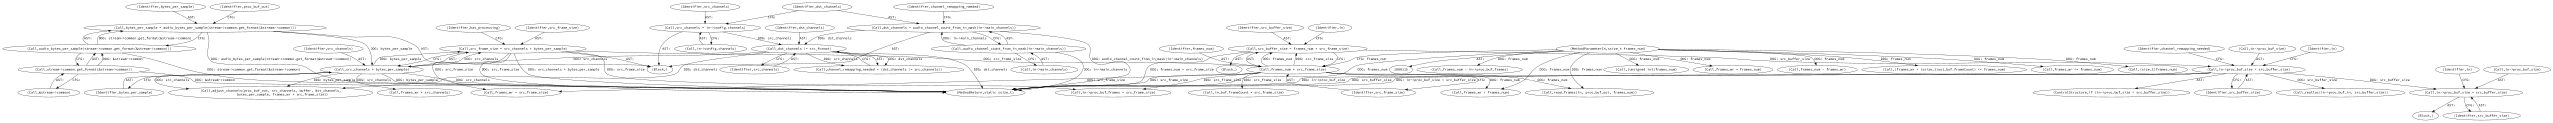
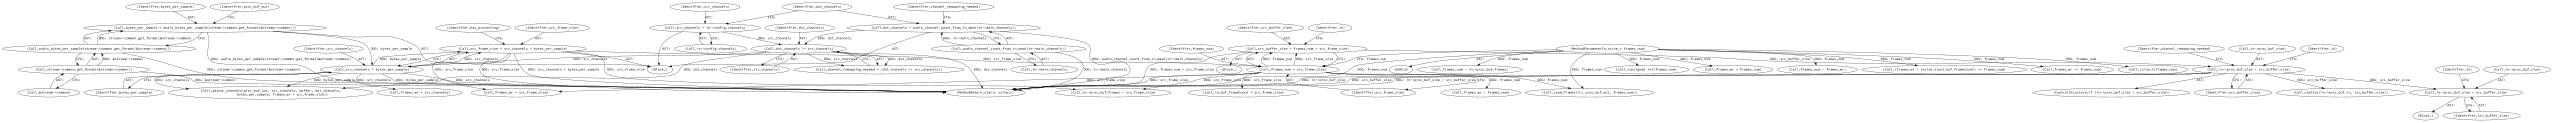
node "(Call,dst_channels != src_format)": label "(Call,dst_channels != src_format)" -> "(Call,dst_channels != src_channels)"
edge "(MethodParameterIn,ssize_t frames_num)" -> "(Call,frames_wr < frames_num)": removed, label "DDG: frames_num"
